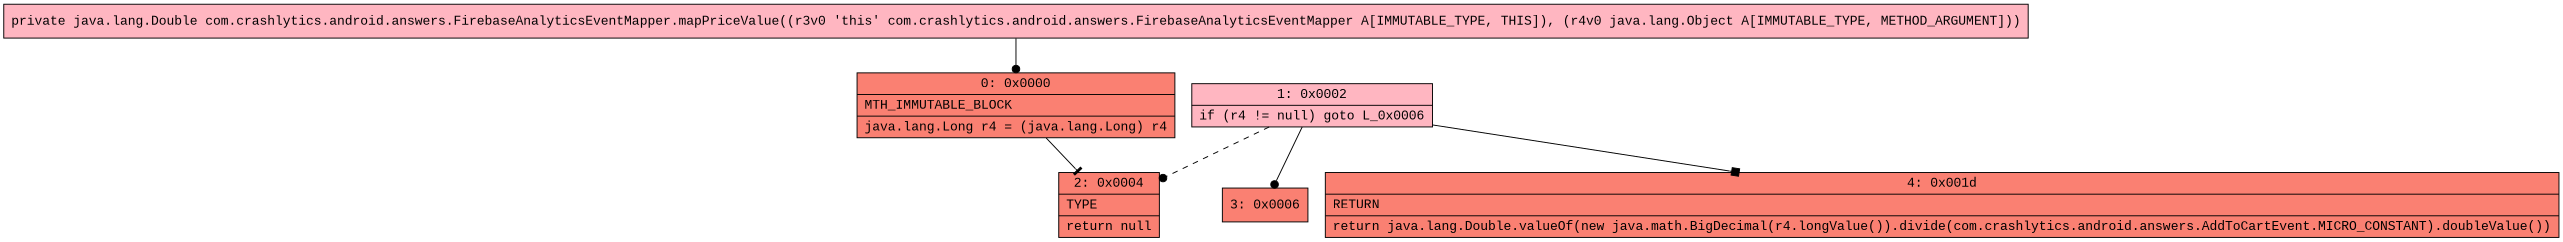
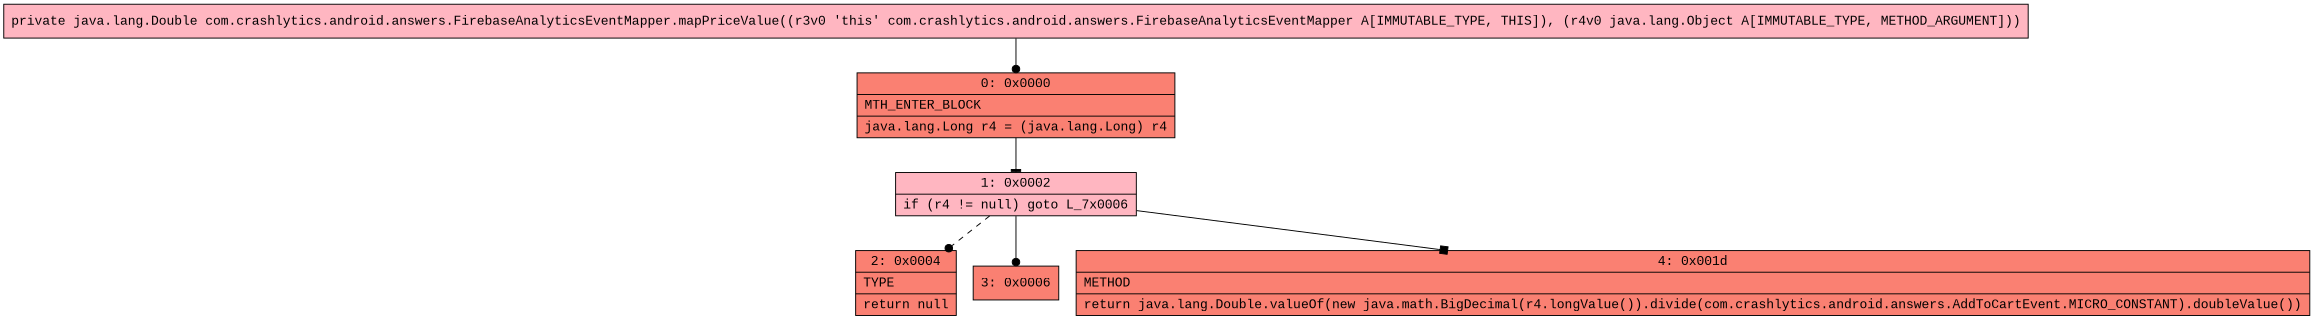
node "0: 0x0000": text "MTH_IMMUTABLE_BLOCK" -> "MTH_ENTER_BLOCK"
node "1: 0x0002": text "if (r4 != null) goto L_0x0006" -> "if (r4 != null) goto L_7x0006"
edge "0: 0x0000" -> "2: 0x0004": now "0: 0x0000" -> "1: 0x0002"
node "4: 0x001d": text "RETURN" -> "METHOD"
